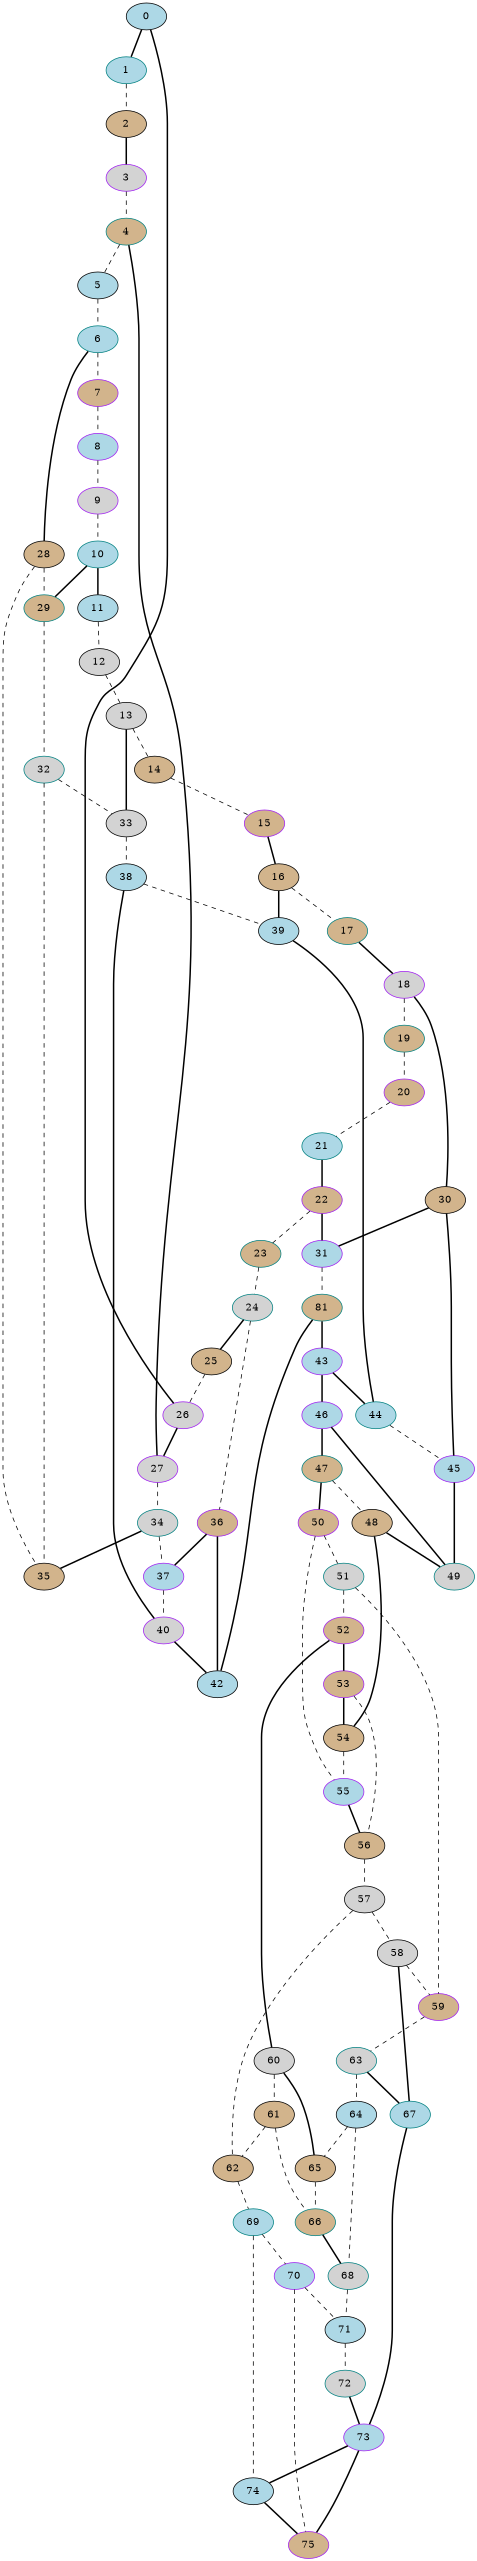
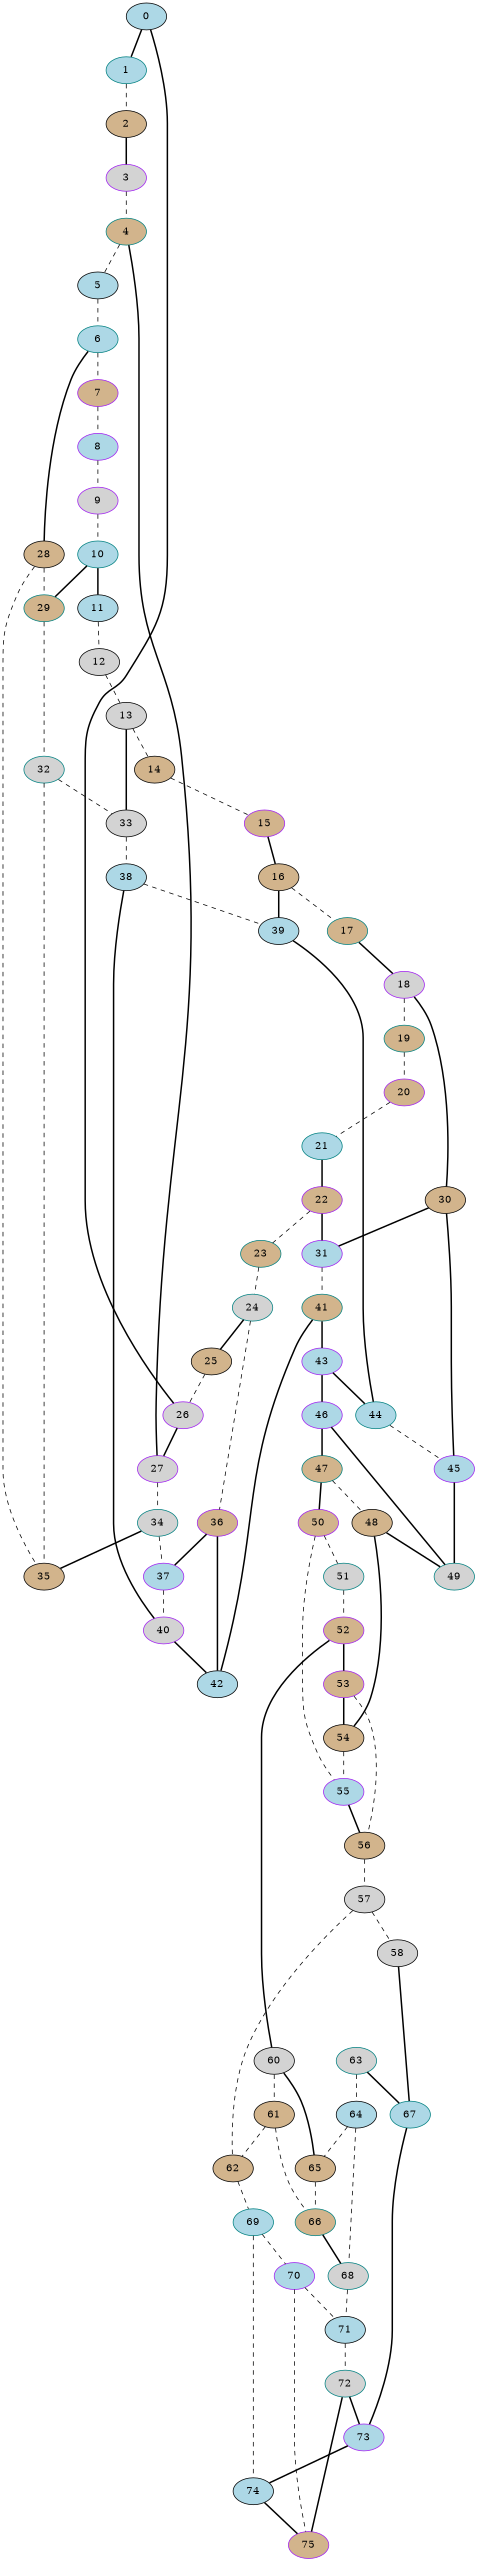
node "81": label "81" -> "41"
node "59": removed
edge "73" -- "75": now "72" -- "75"
